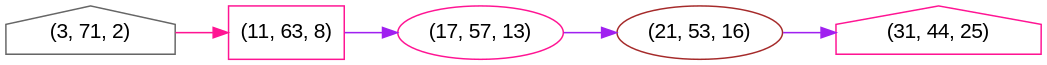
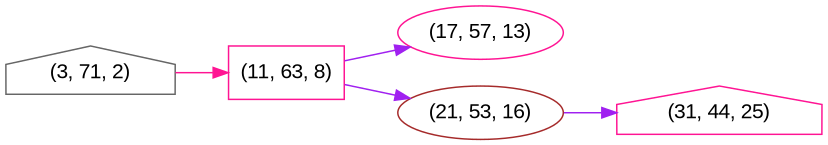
edge "(17, 57, 13)" -> "(21, 53, 16)": now "(11, 63, 8)" -> "(21, 53, 16)"
